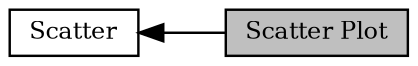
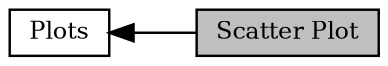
node "Scatter": label "Scatter" -> "Plots"
